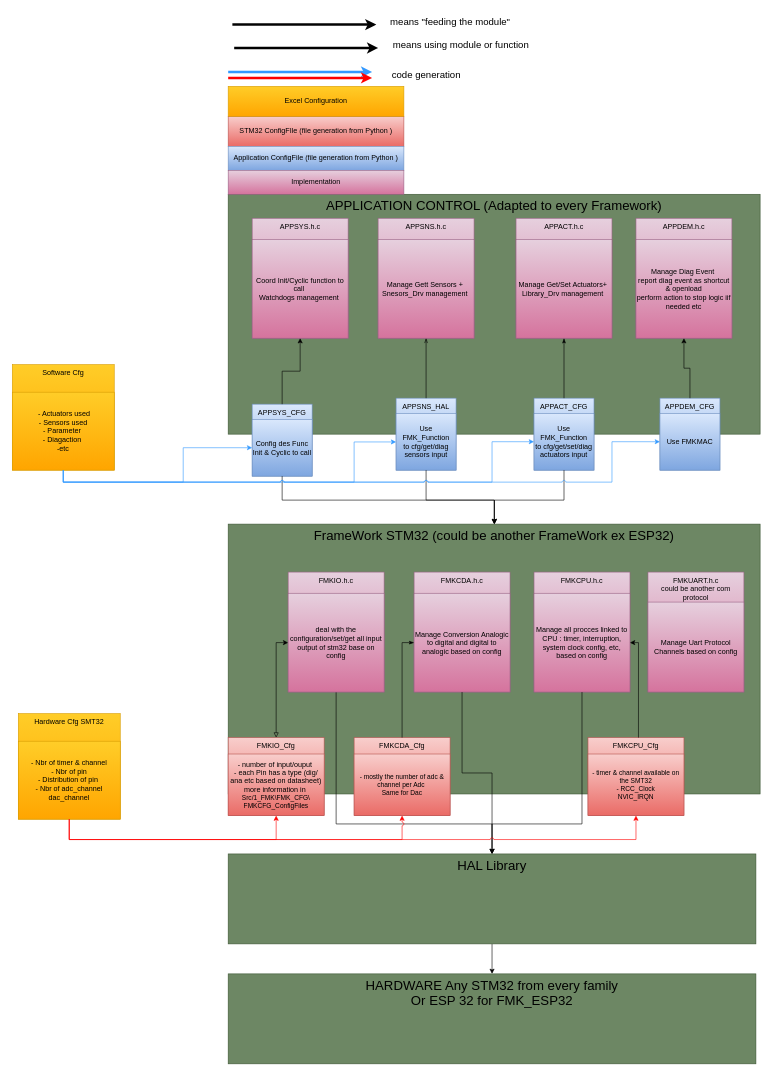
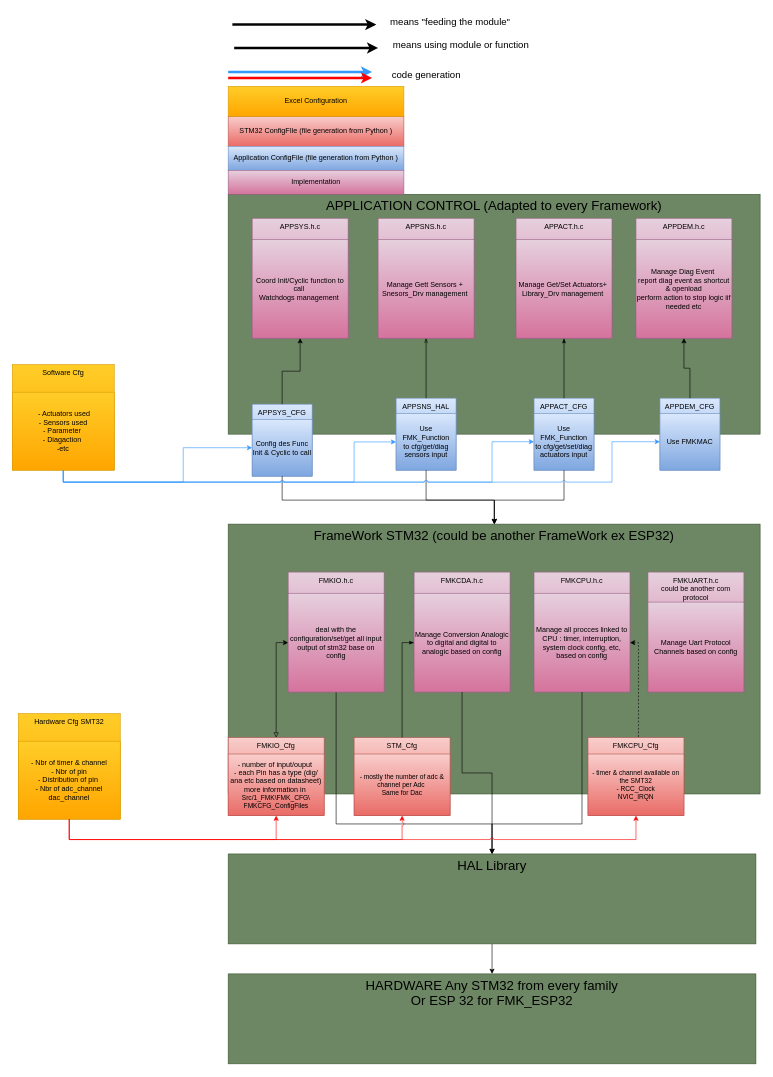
edge "FMKCPU_Cfg" -> "Manage all procces linked to CPU : timer, interruption, system clock config, etc, based on config": style solid -> dashed
node "FMKCDA_Cfg": label "FMKCDA_Cfg" -> "STM_Cfg"
